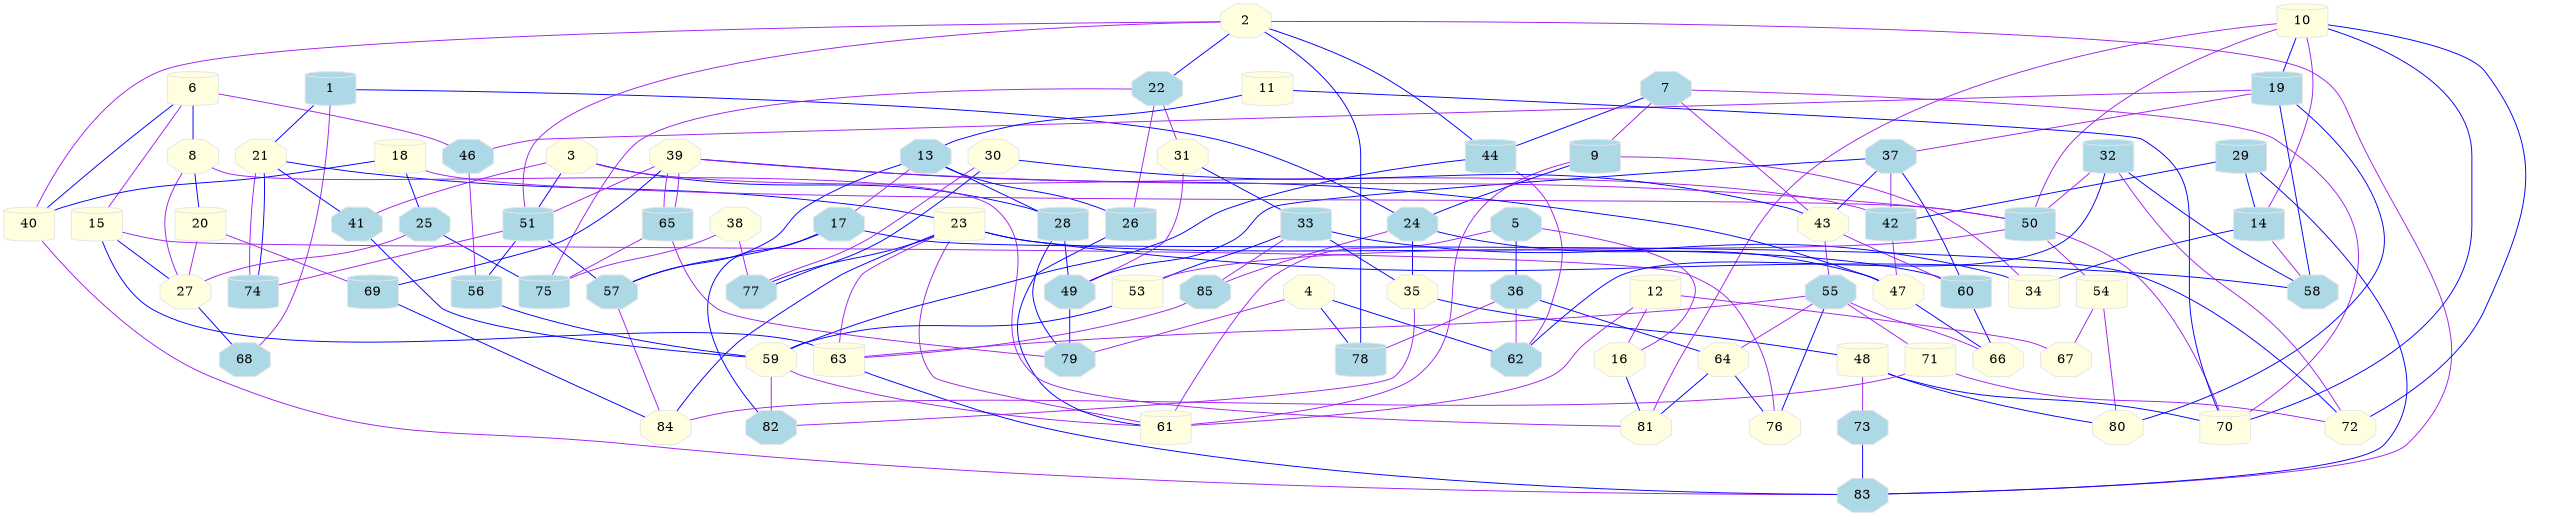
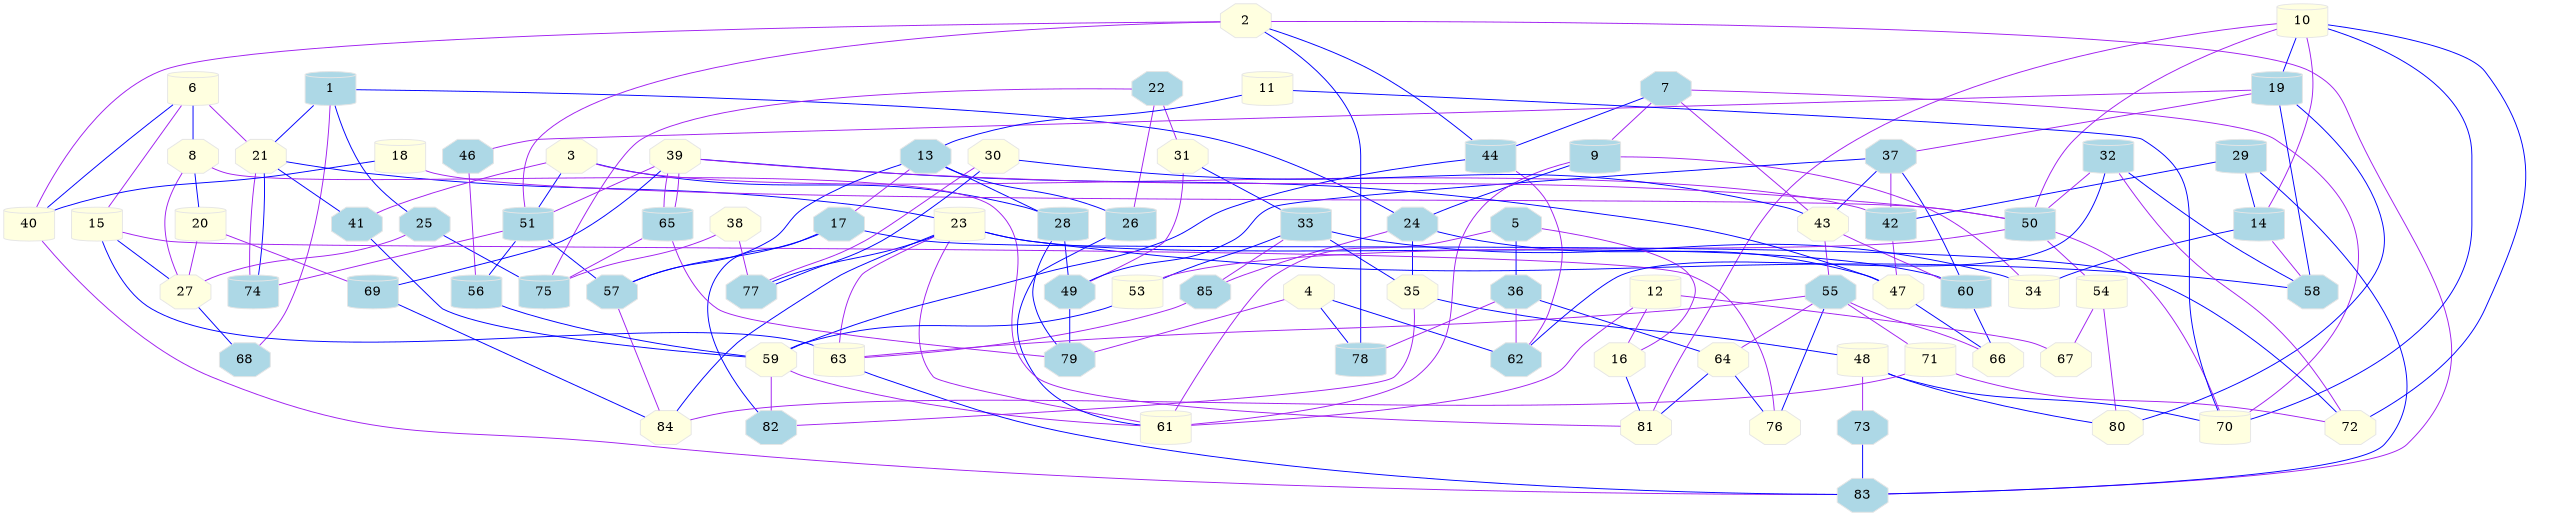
edge "2" -- "22": removed
edge "6" -- "46": now "6" -- "21"
edge "18" -- "25": now "1" -- "25"
